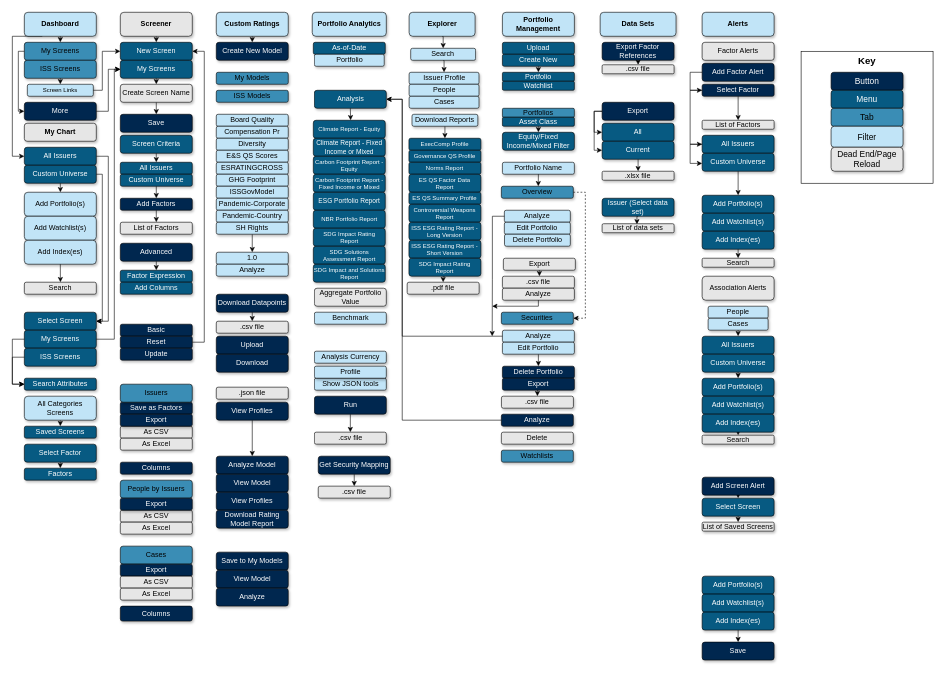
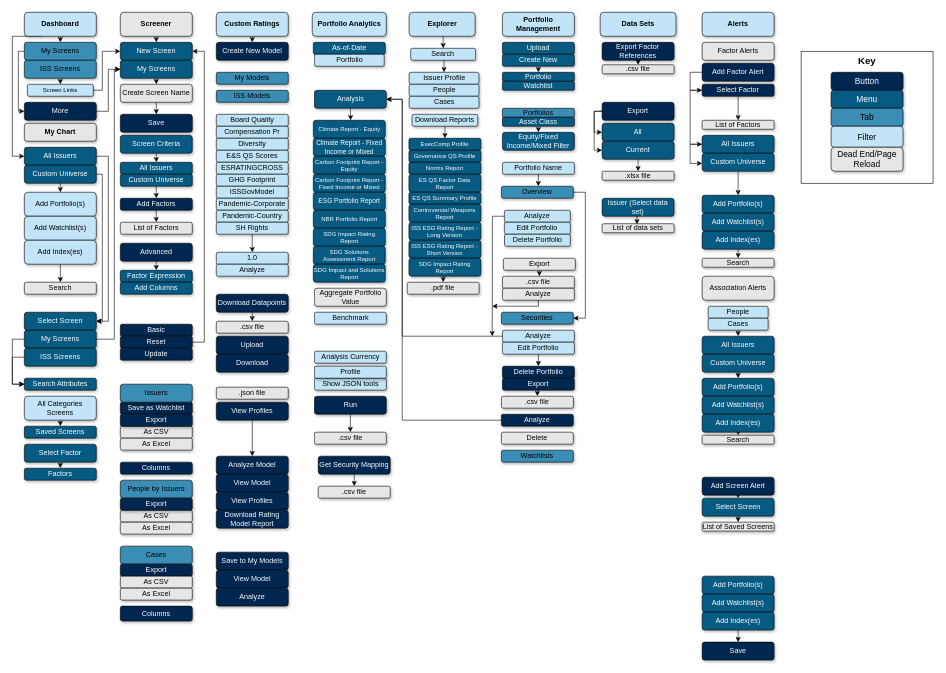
edge "Overview" -> "Securities": style dashed -> solid
node "Save as Factors": label "Save as Factors" -> "Save as Watchlist"
